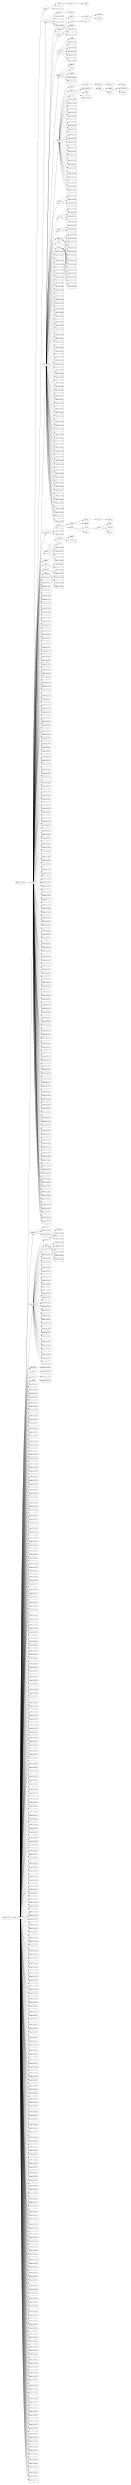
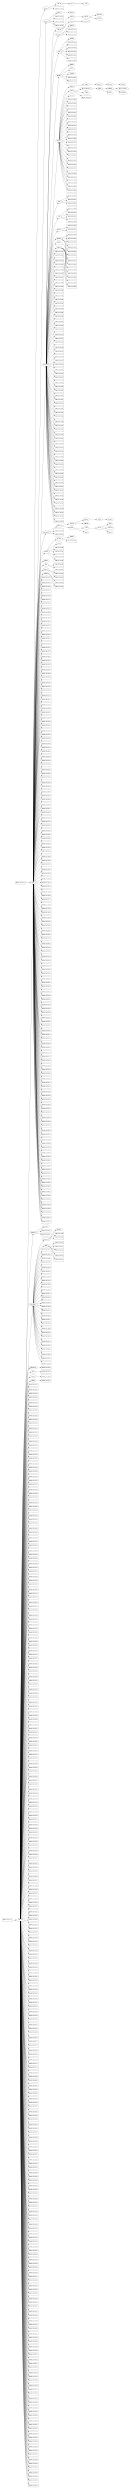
node "MGH36-P04-D10": added
